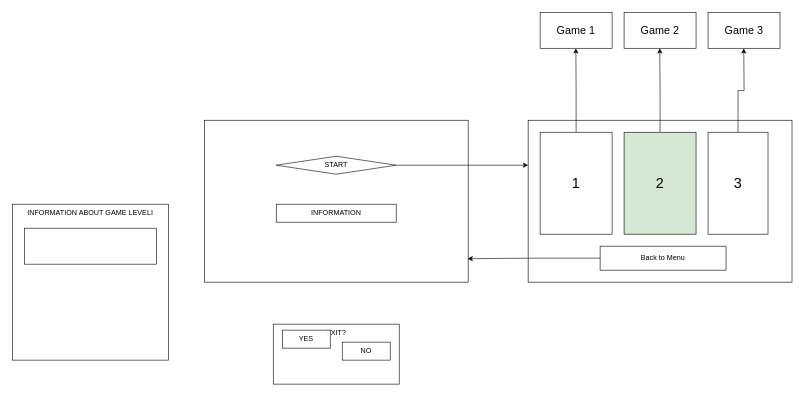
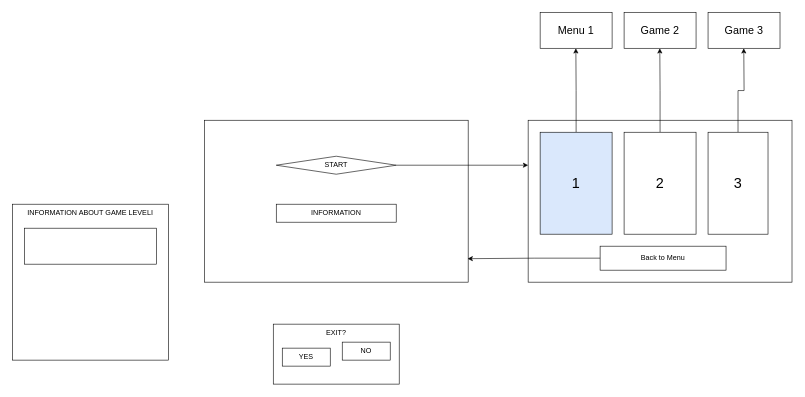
node "Game 1": label "Game 1" -> "Menu 1"
node "1": fillcolor #ffffff -> #dae8fc
node "2": fillcolor #d5e8d4 -> #ffffff
node "YES": moved (306, 339) -> (306, 357)
